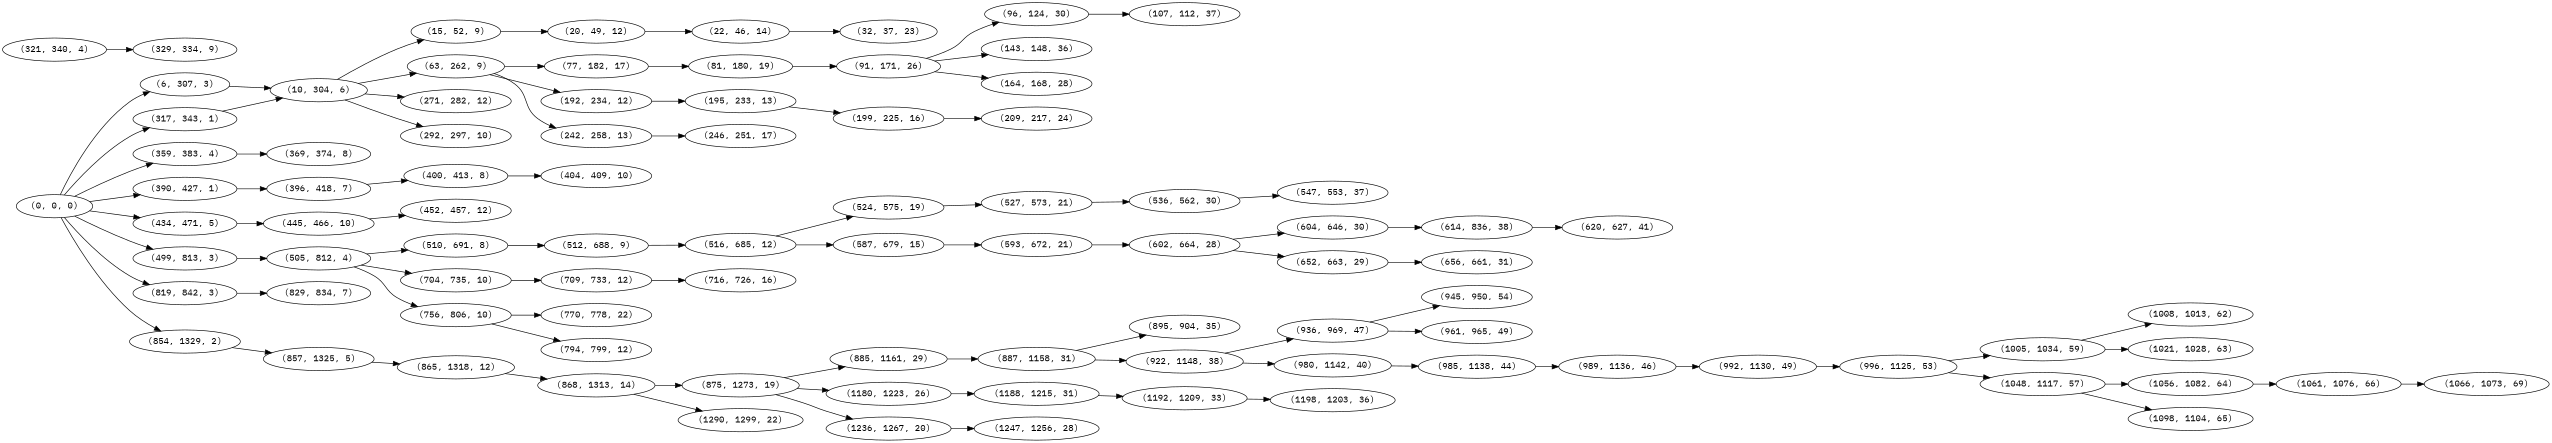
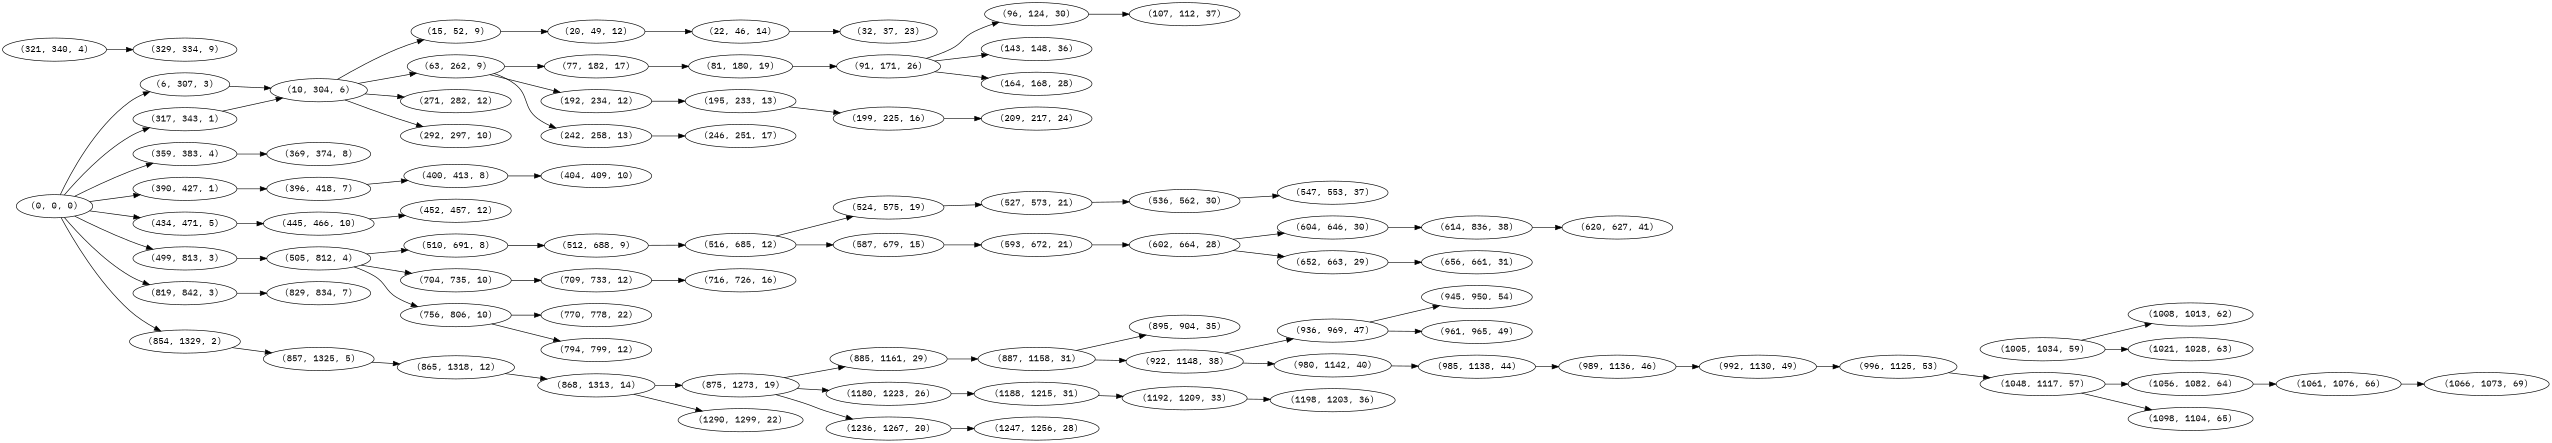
edge "(996, 1125, 53)" -> "(1005, 1034, 59)": removed
